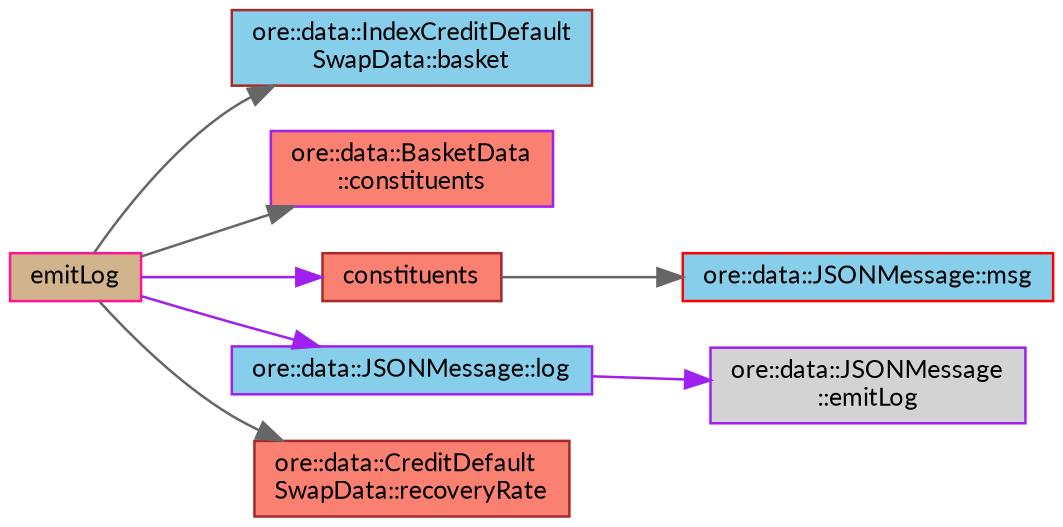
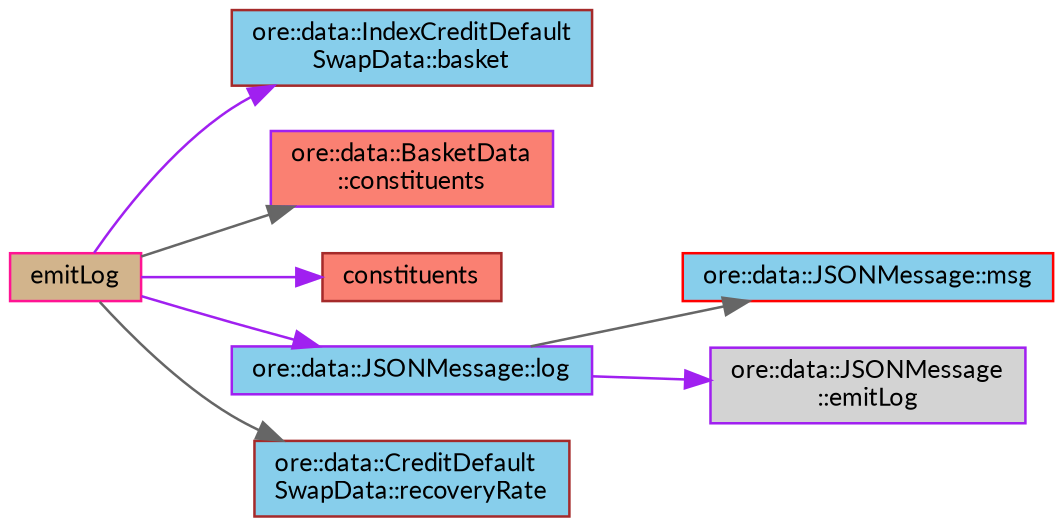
edge "emitLog" -> "ore::data::IndexCreditDefault SwapData::basket": color gray40 -> purple
edge "constituents" -> "ore::data::JSONMessage::msg": now "ore::data::JSONMessage::log" -> "ore::data::JSONMessage::msg"
node "ore::data::CreditDefault SwapData::recoveryRate": fillcolor salmon -> skyblue
